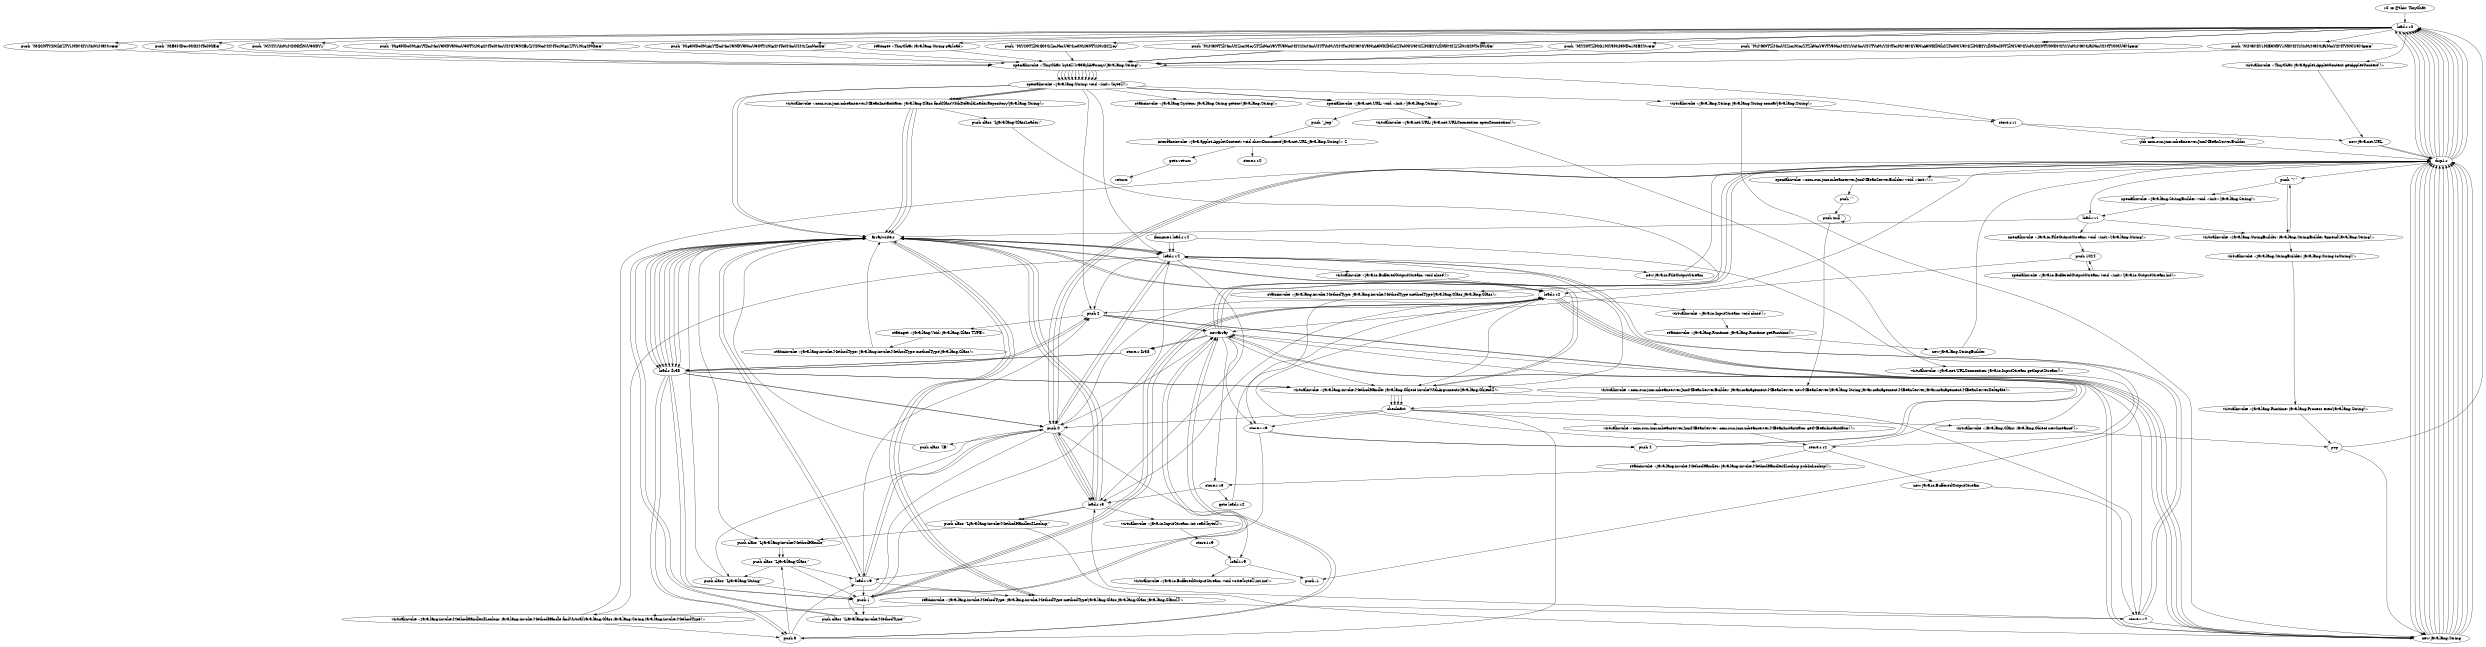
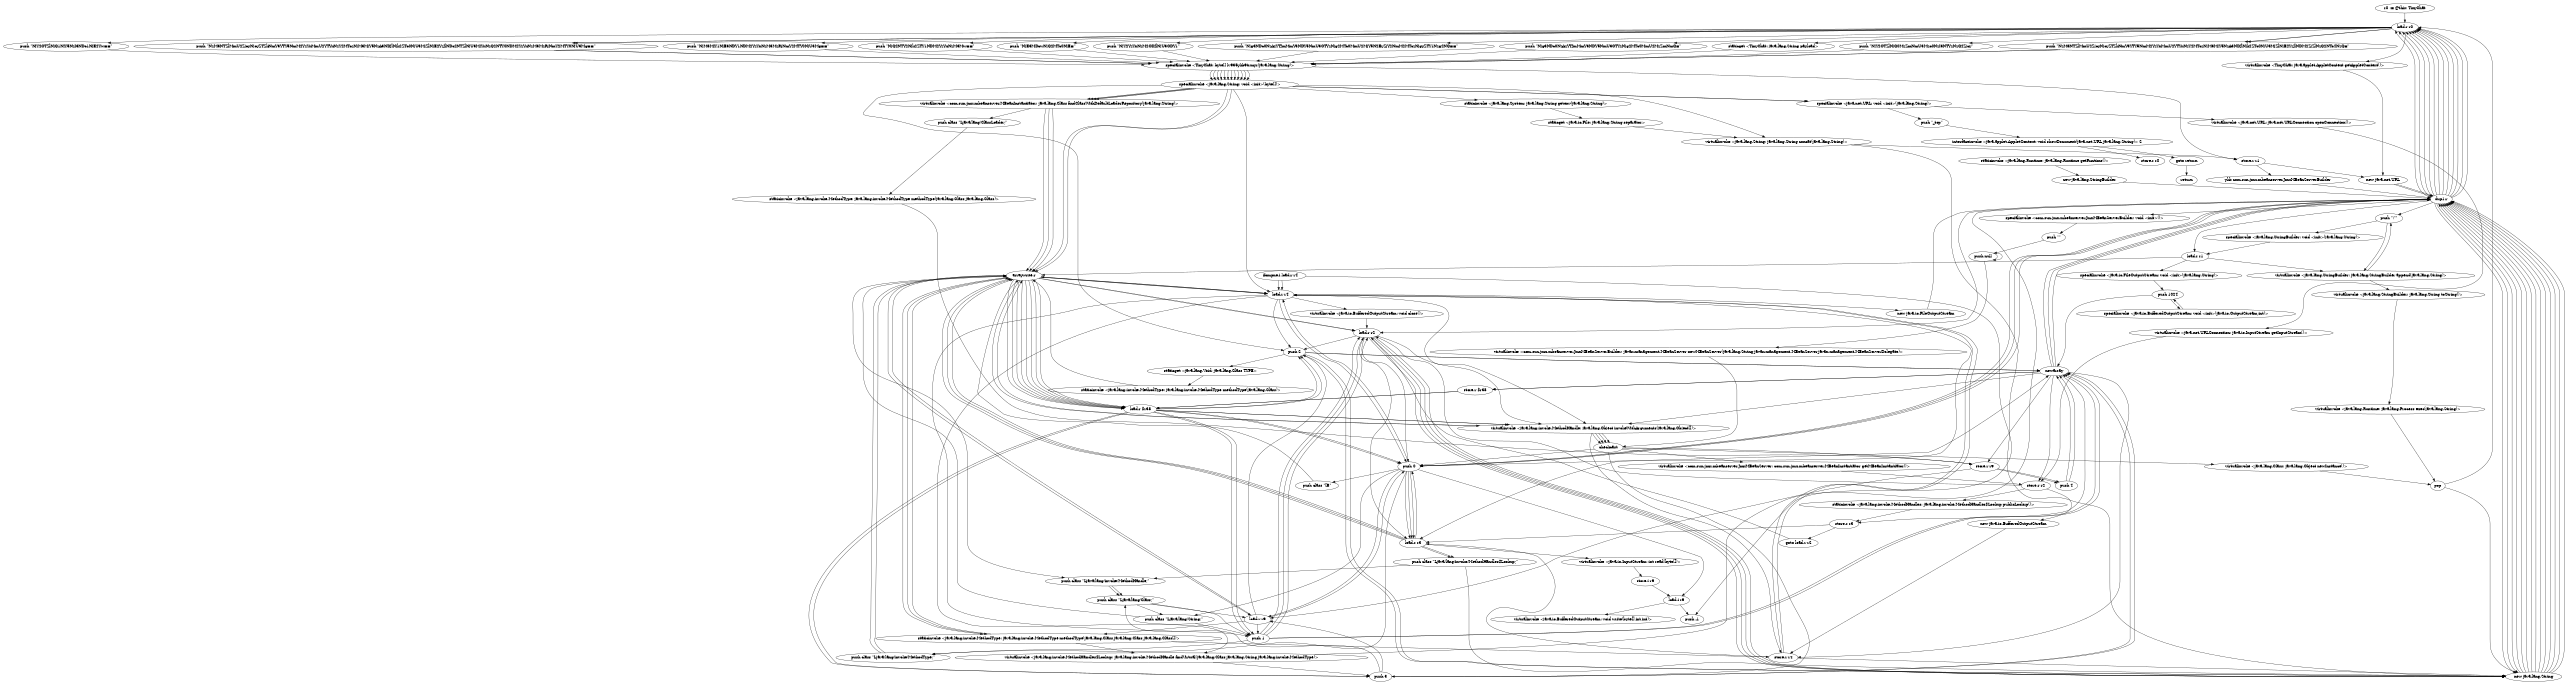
node "staticget <java.io.File: java.lang.String separator>": added
node "virtualinvoke <java.io.InputStream: void close()>": removed
edge "store.r r2" -> "newarray": reversed
